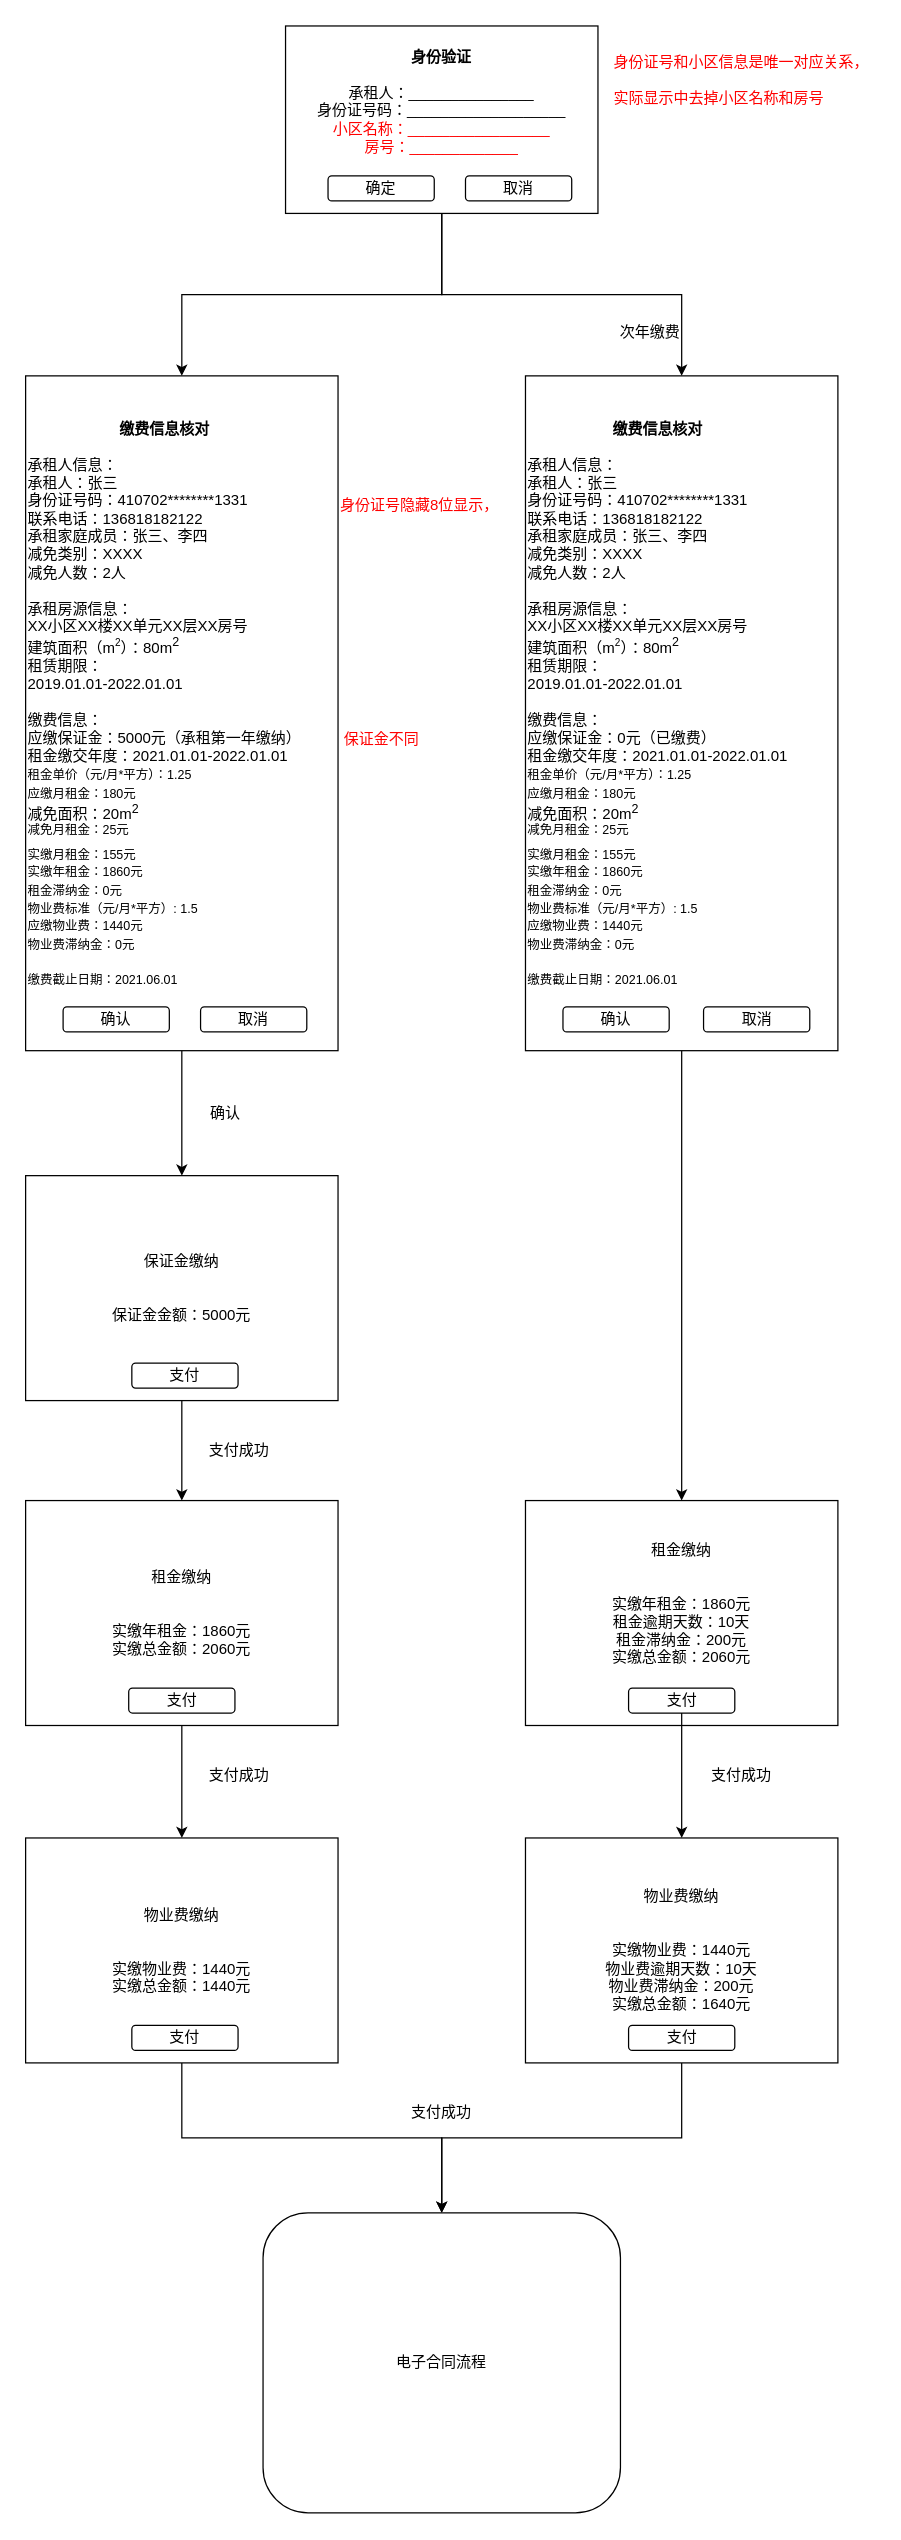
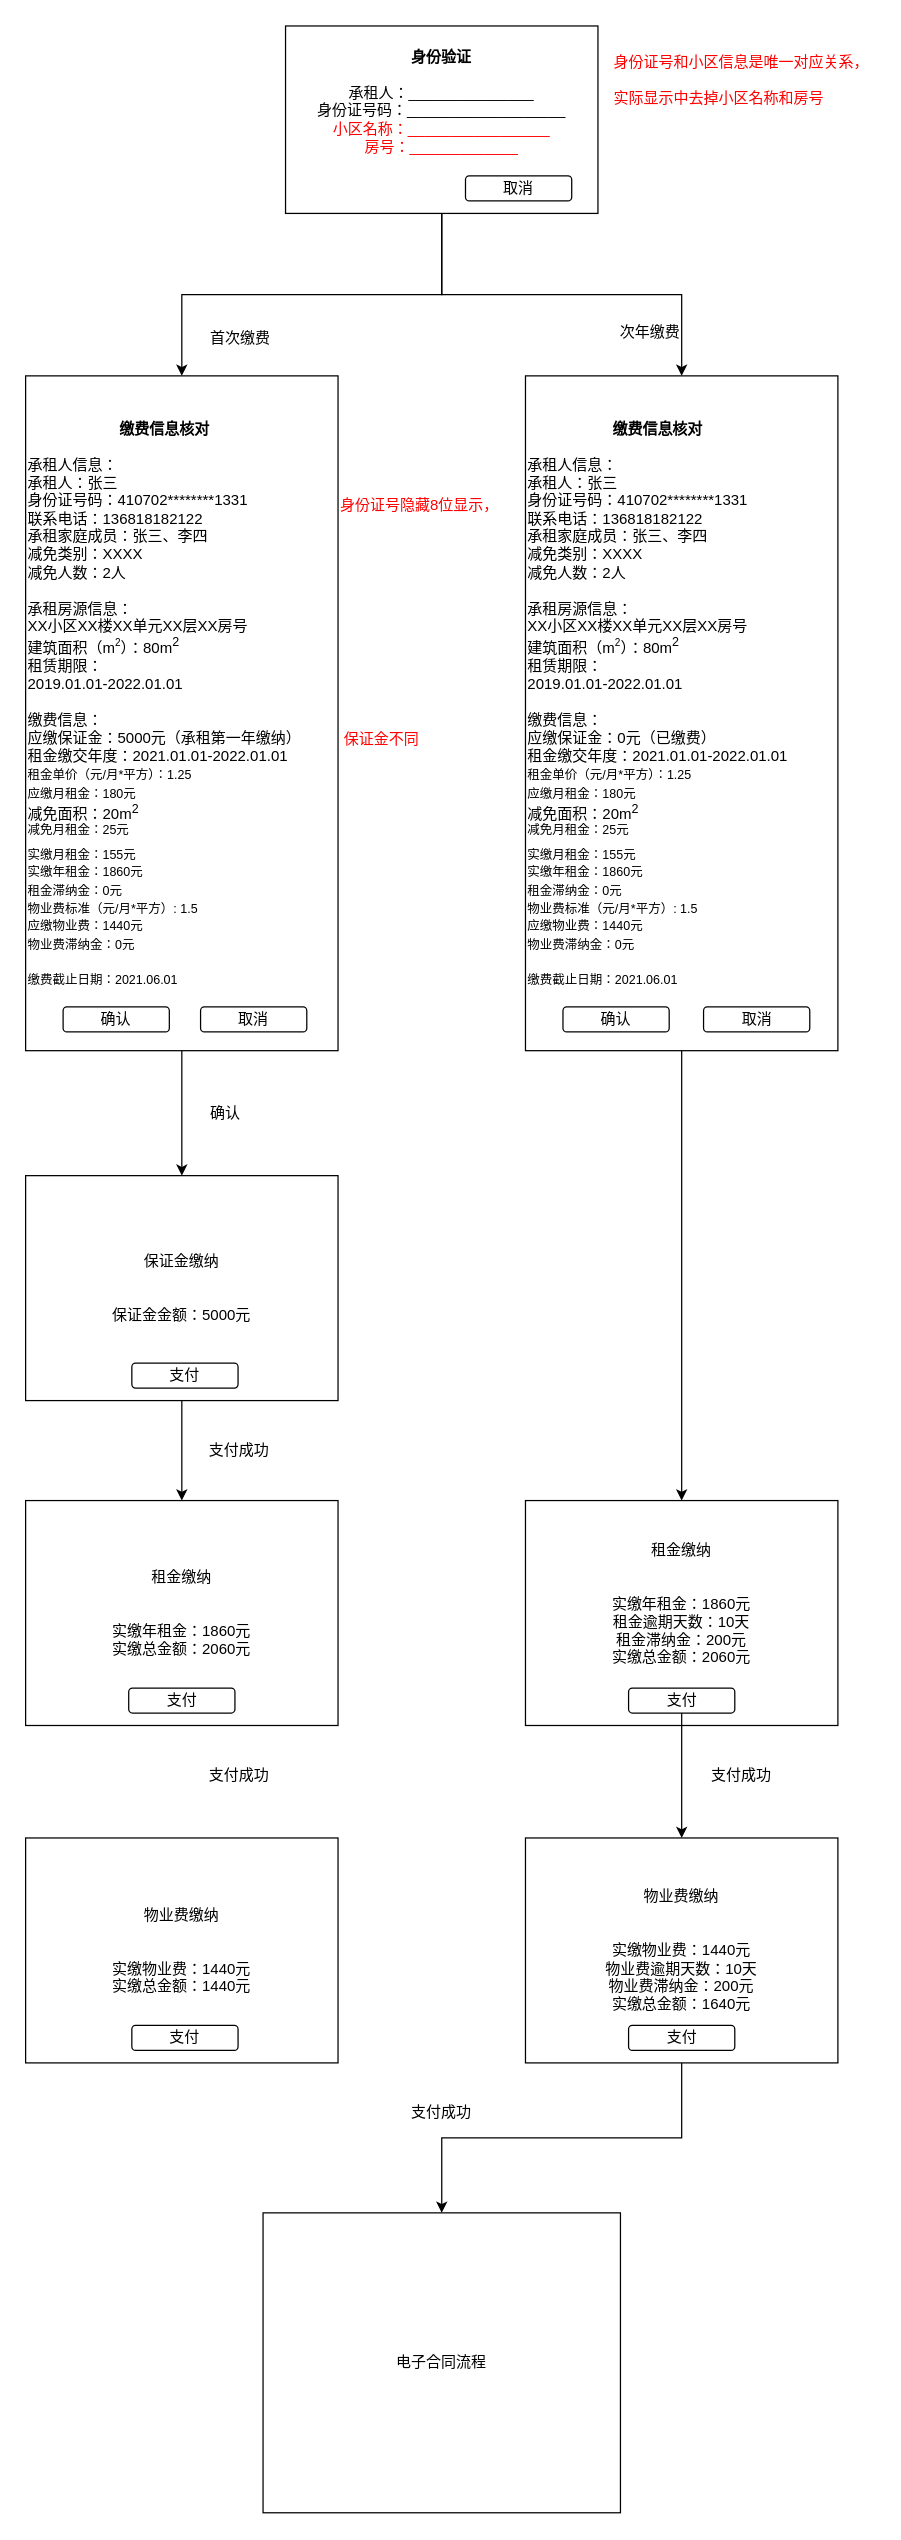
node "确定": removed
node "首次缴费": added
edge "租金缴纳 实缴年租金：1860元 实缴总金额：2060元" -> "物业费缴纳 实缴物业费：1440元 实缴总金额：1440元": removed
edge "物业费缴纳 实缴物业费：1440元 实缴总金额：1440元" -> "电子合同流程": removed
node "电子合同流程": shape rounded rectangle -> rectangle
